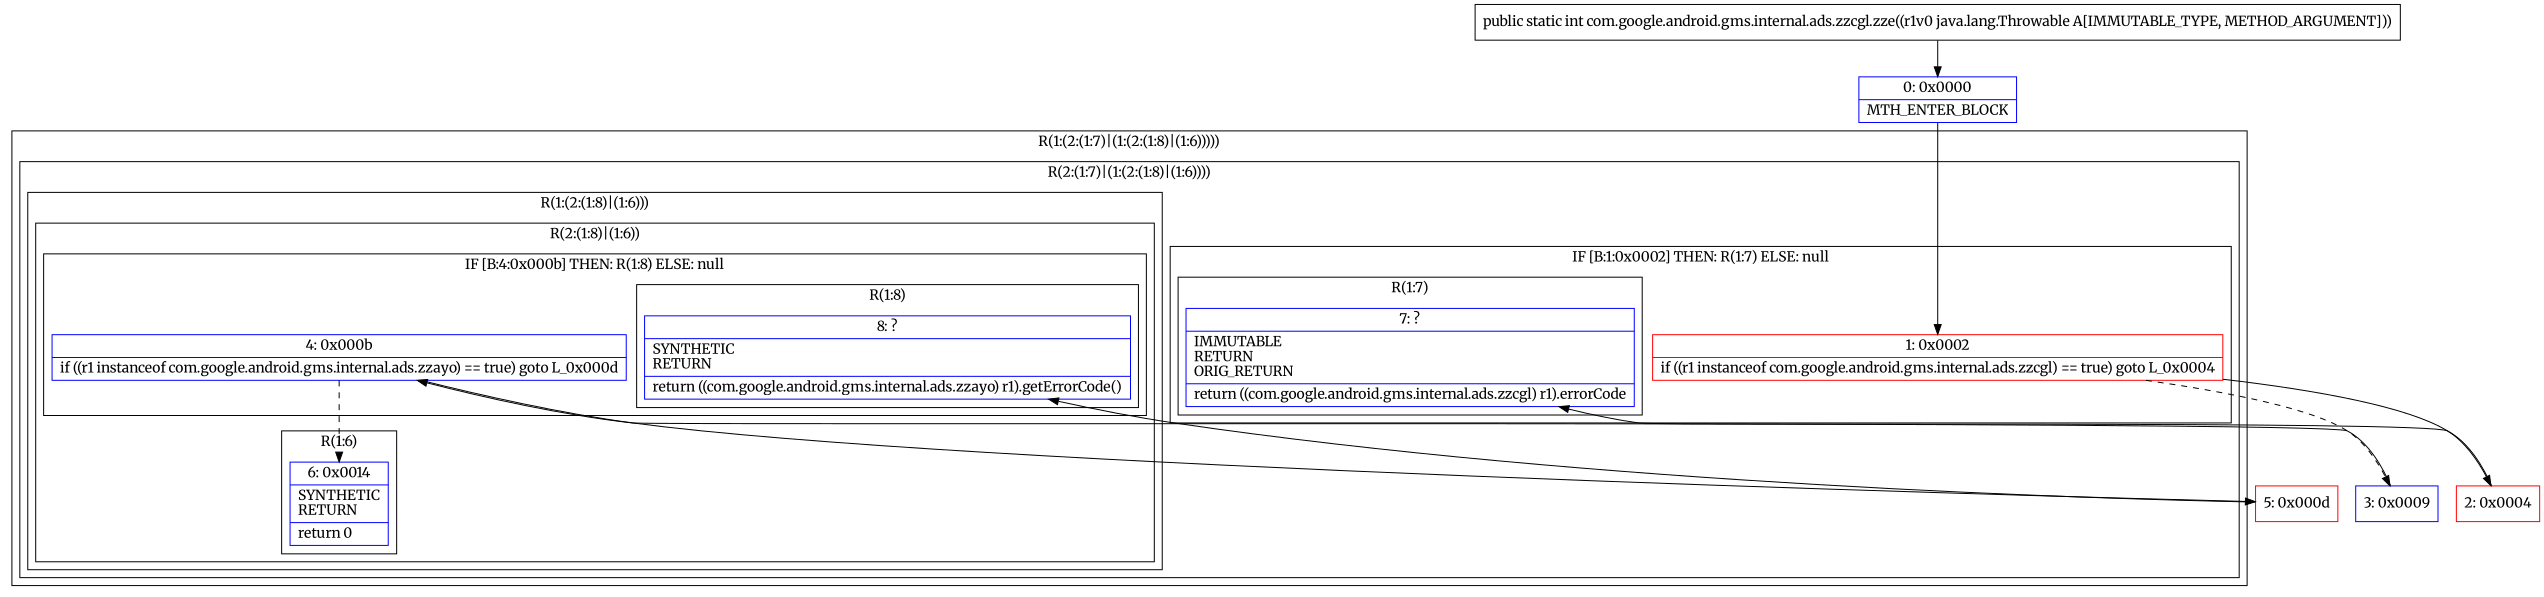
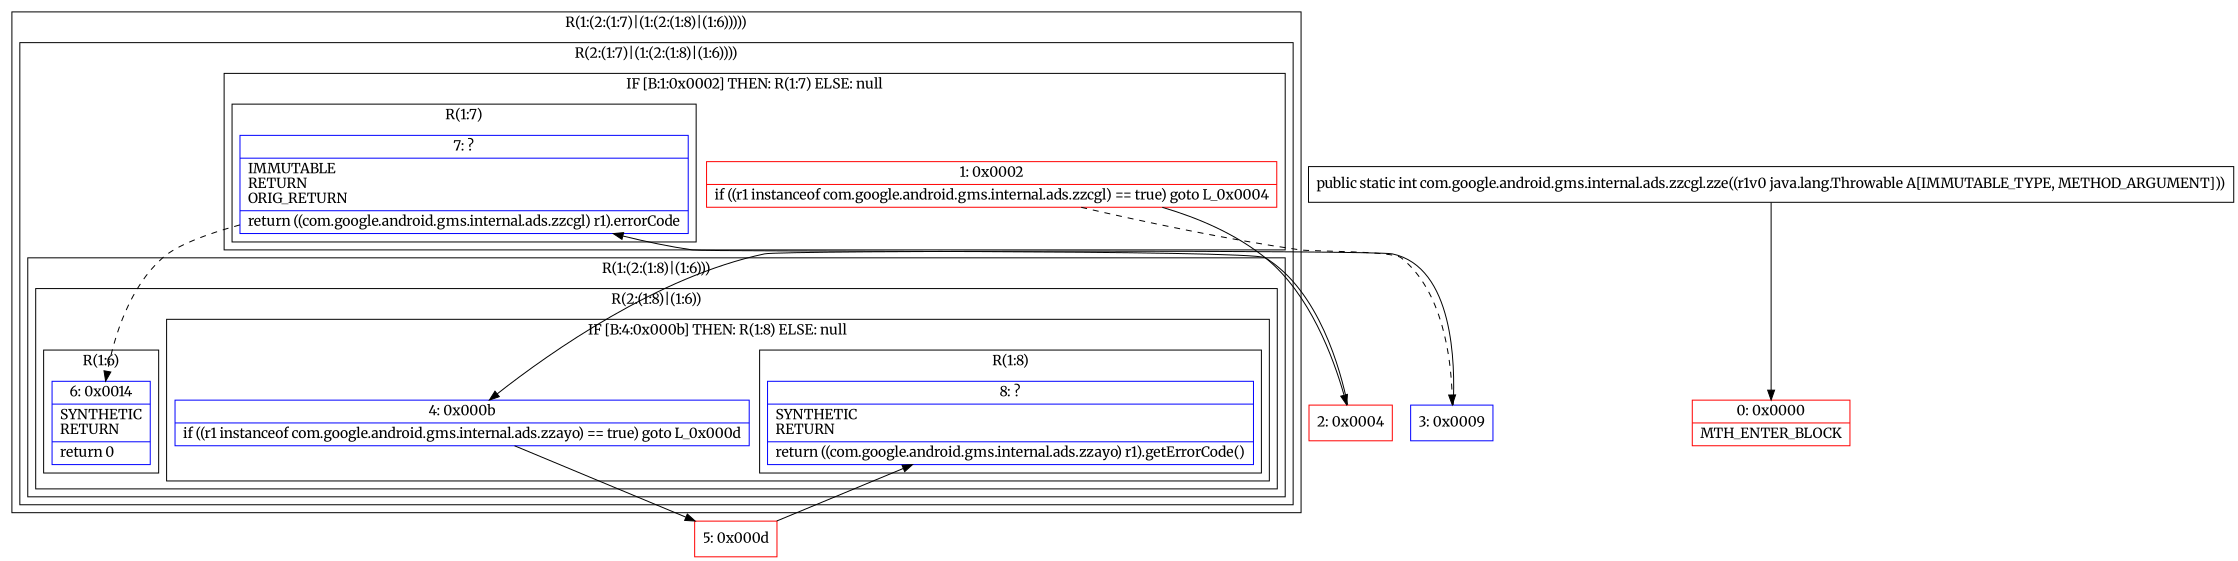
node "0: 0x0000": color blue -> red
edge "0: 0x0000" -> "1: 0x0002": removed
edge "4: 0x000b" -> "6: 0x0014": now "7: ?" -> "6: 0x0014"
